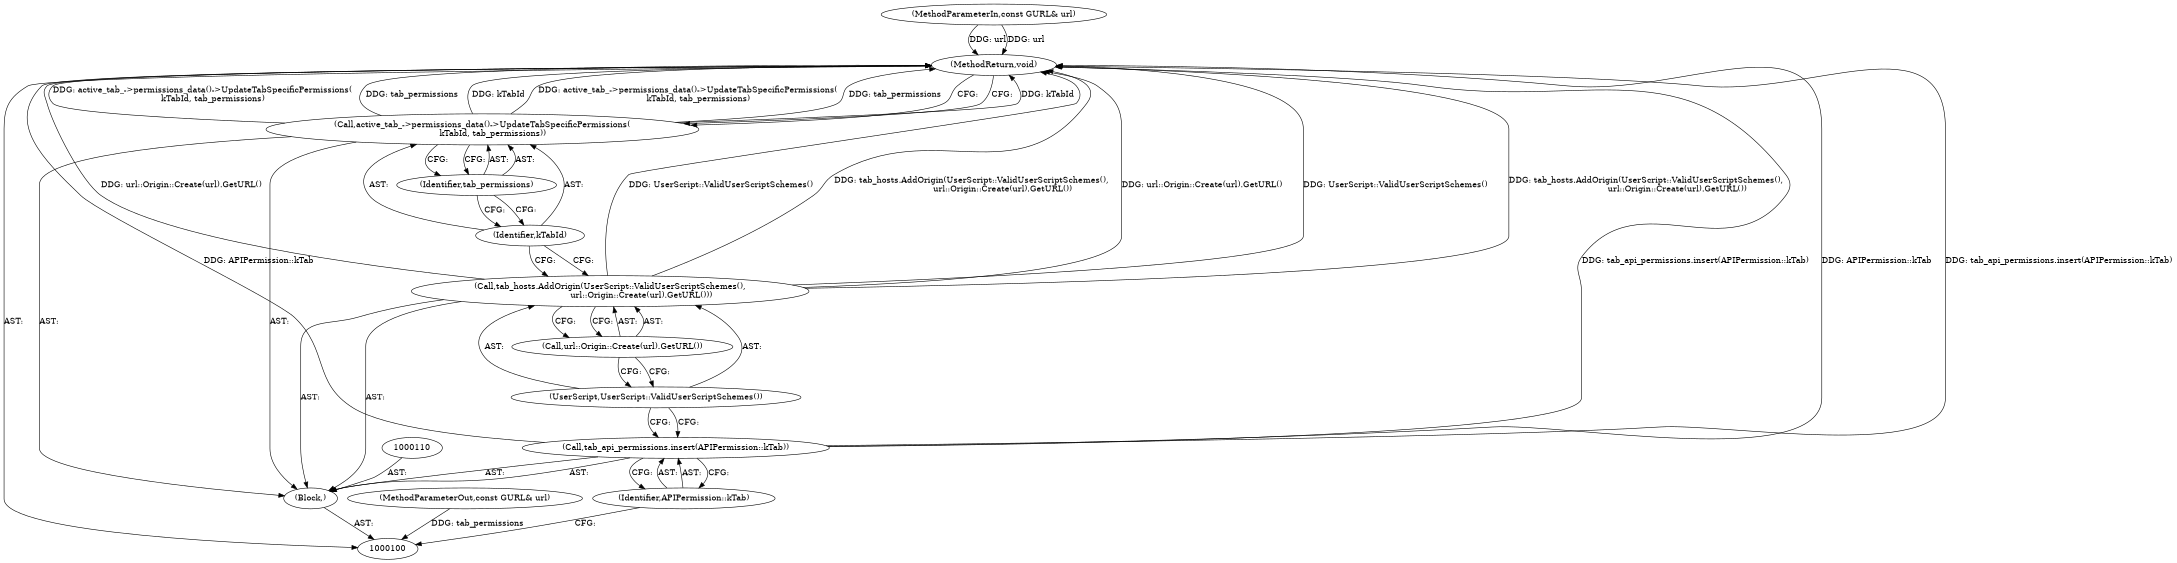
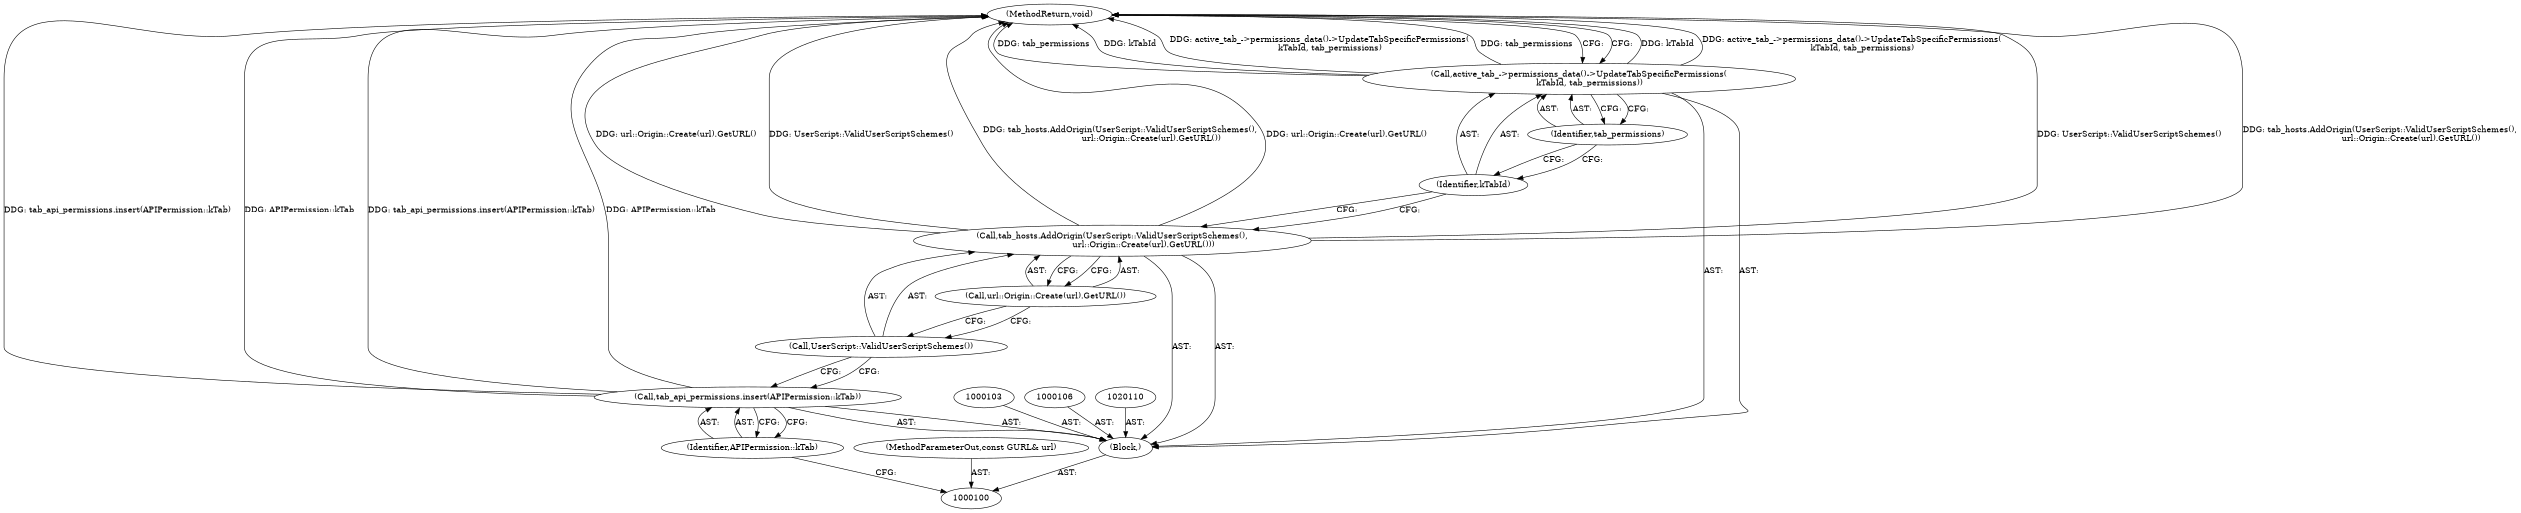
node "(MethodParameterIn,const GURL& url)": removed
edge "(MethodReturn,void)" -> "1000100": removed, label "AST:"
node "(UserScript,UserScript::ValidUserScriptSchemes())": label "(UserScript,UserScript::ValidUserScriptSchemes())" -> "(Call,UserScript::ValidUserScriptSchemes())"
node "1000103": added
node "1000106": added
node "1000110": label "1000110" -> "1020110"
edge "(MethodParameterOut,const GURL& url)" -> "1000100": label "DDG: tab_permissions" -> "AST: "
